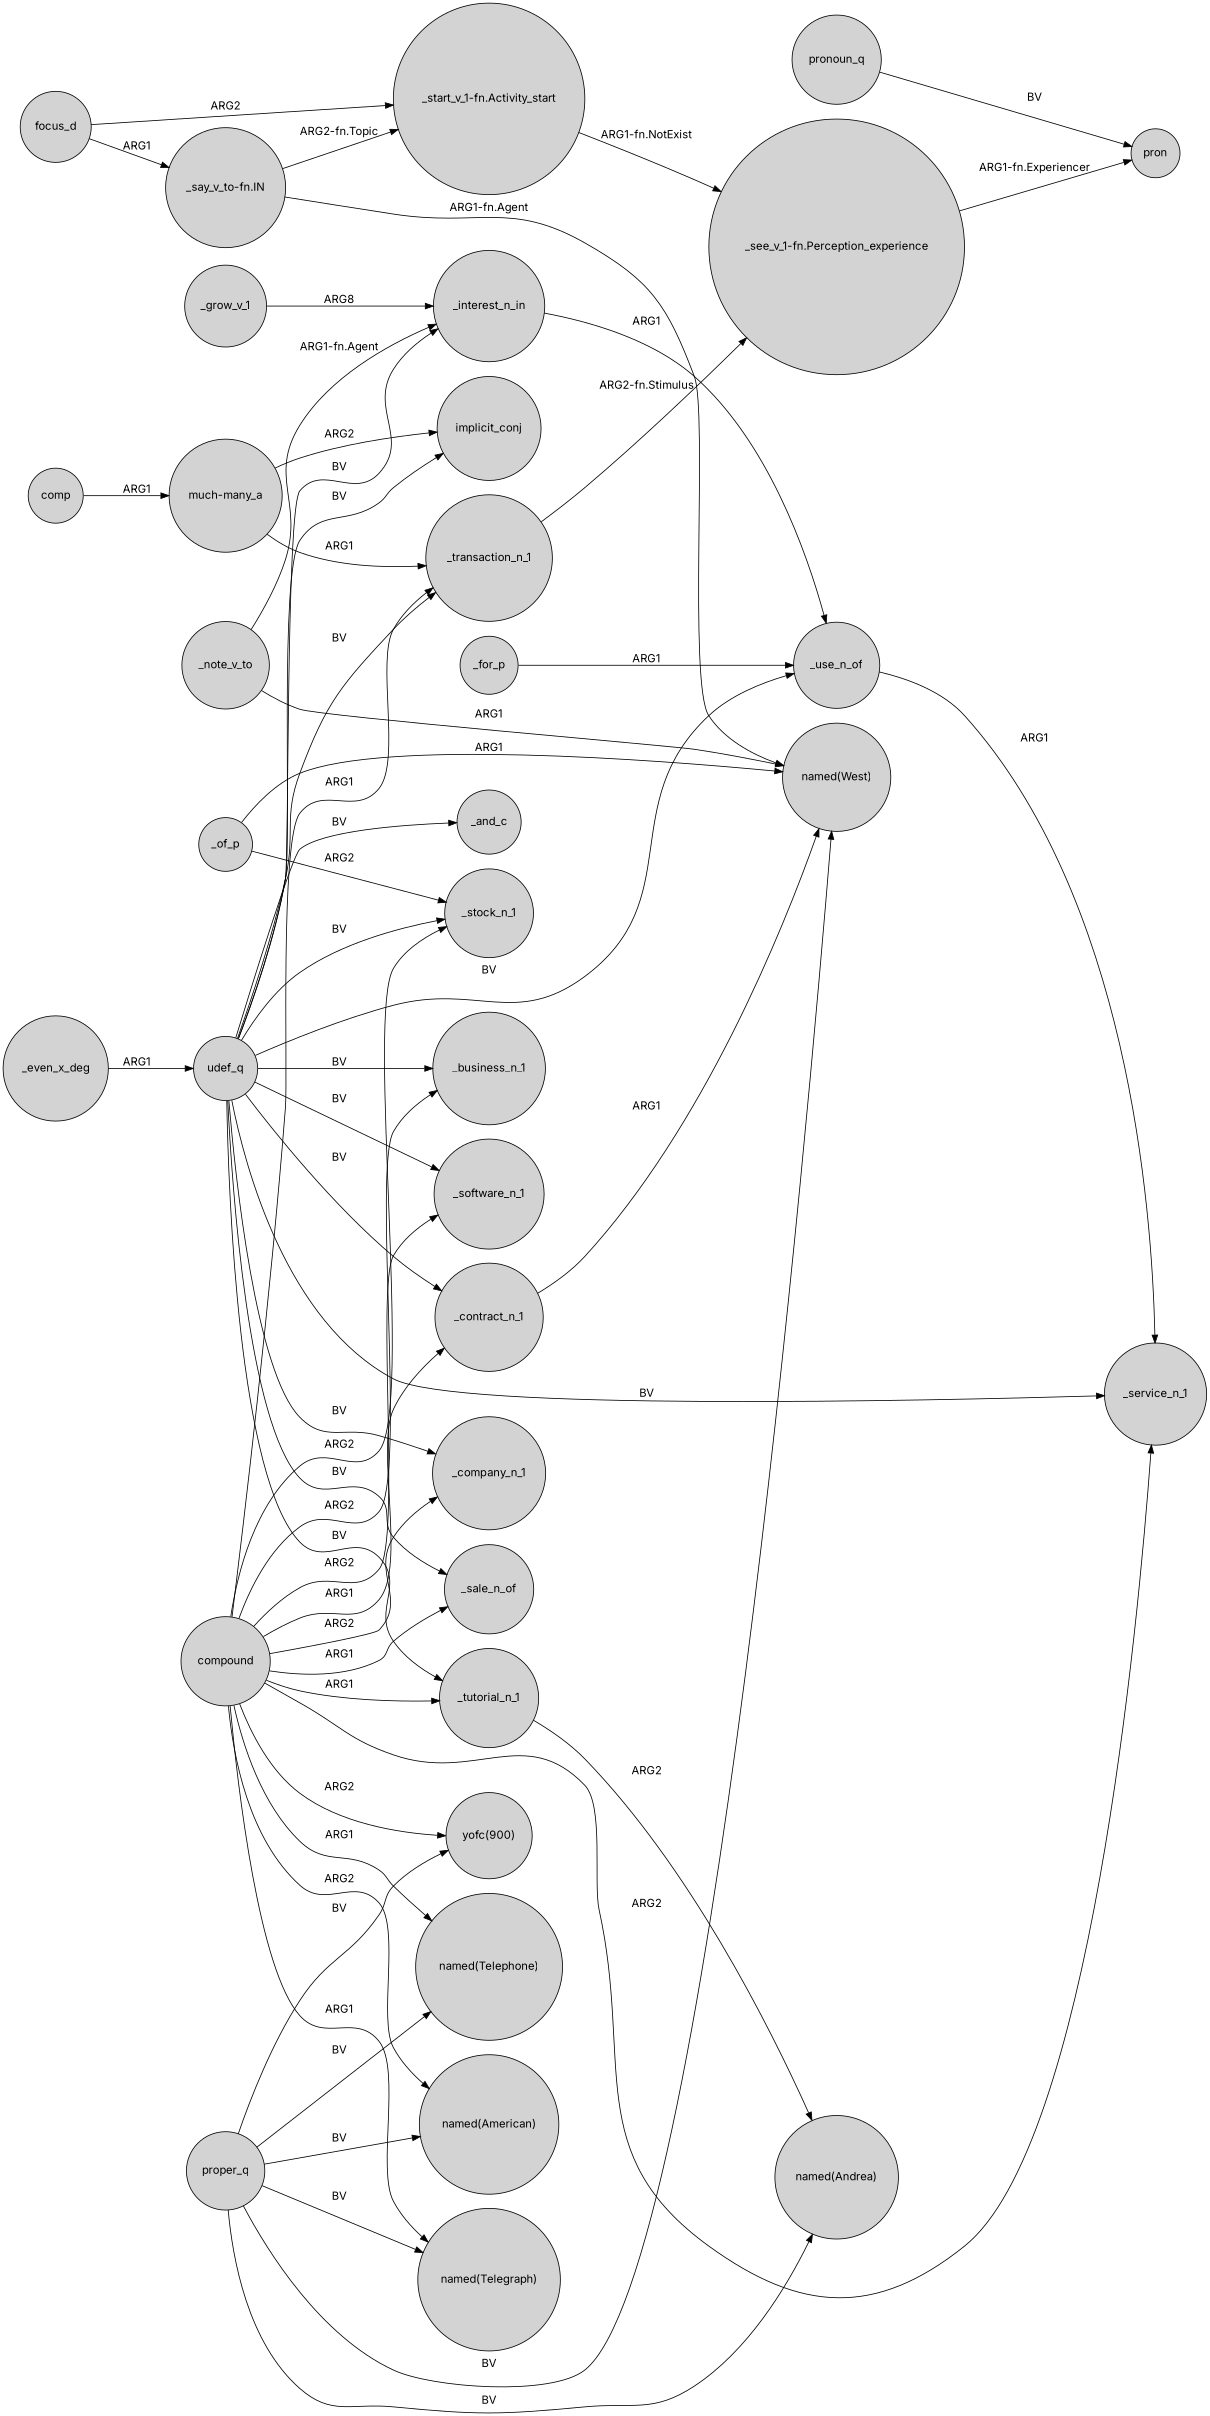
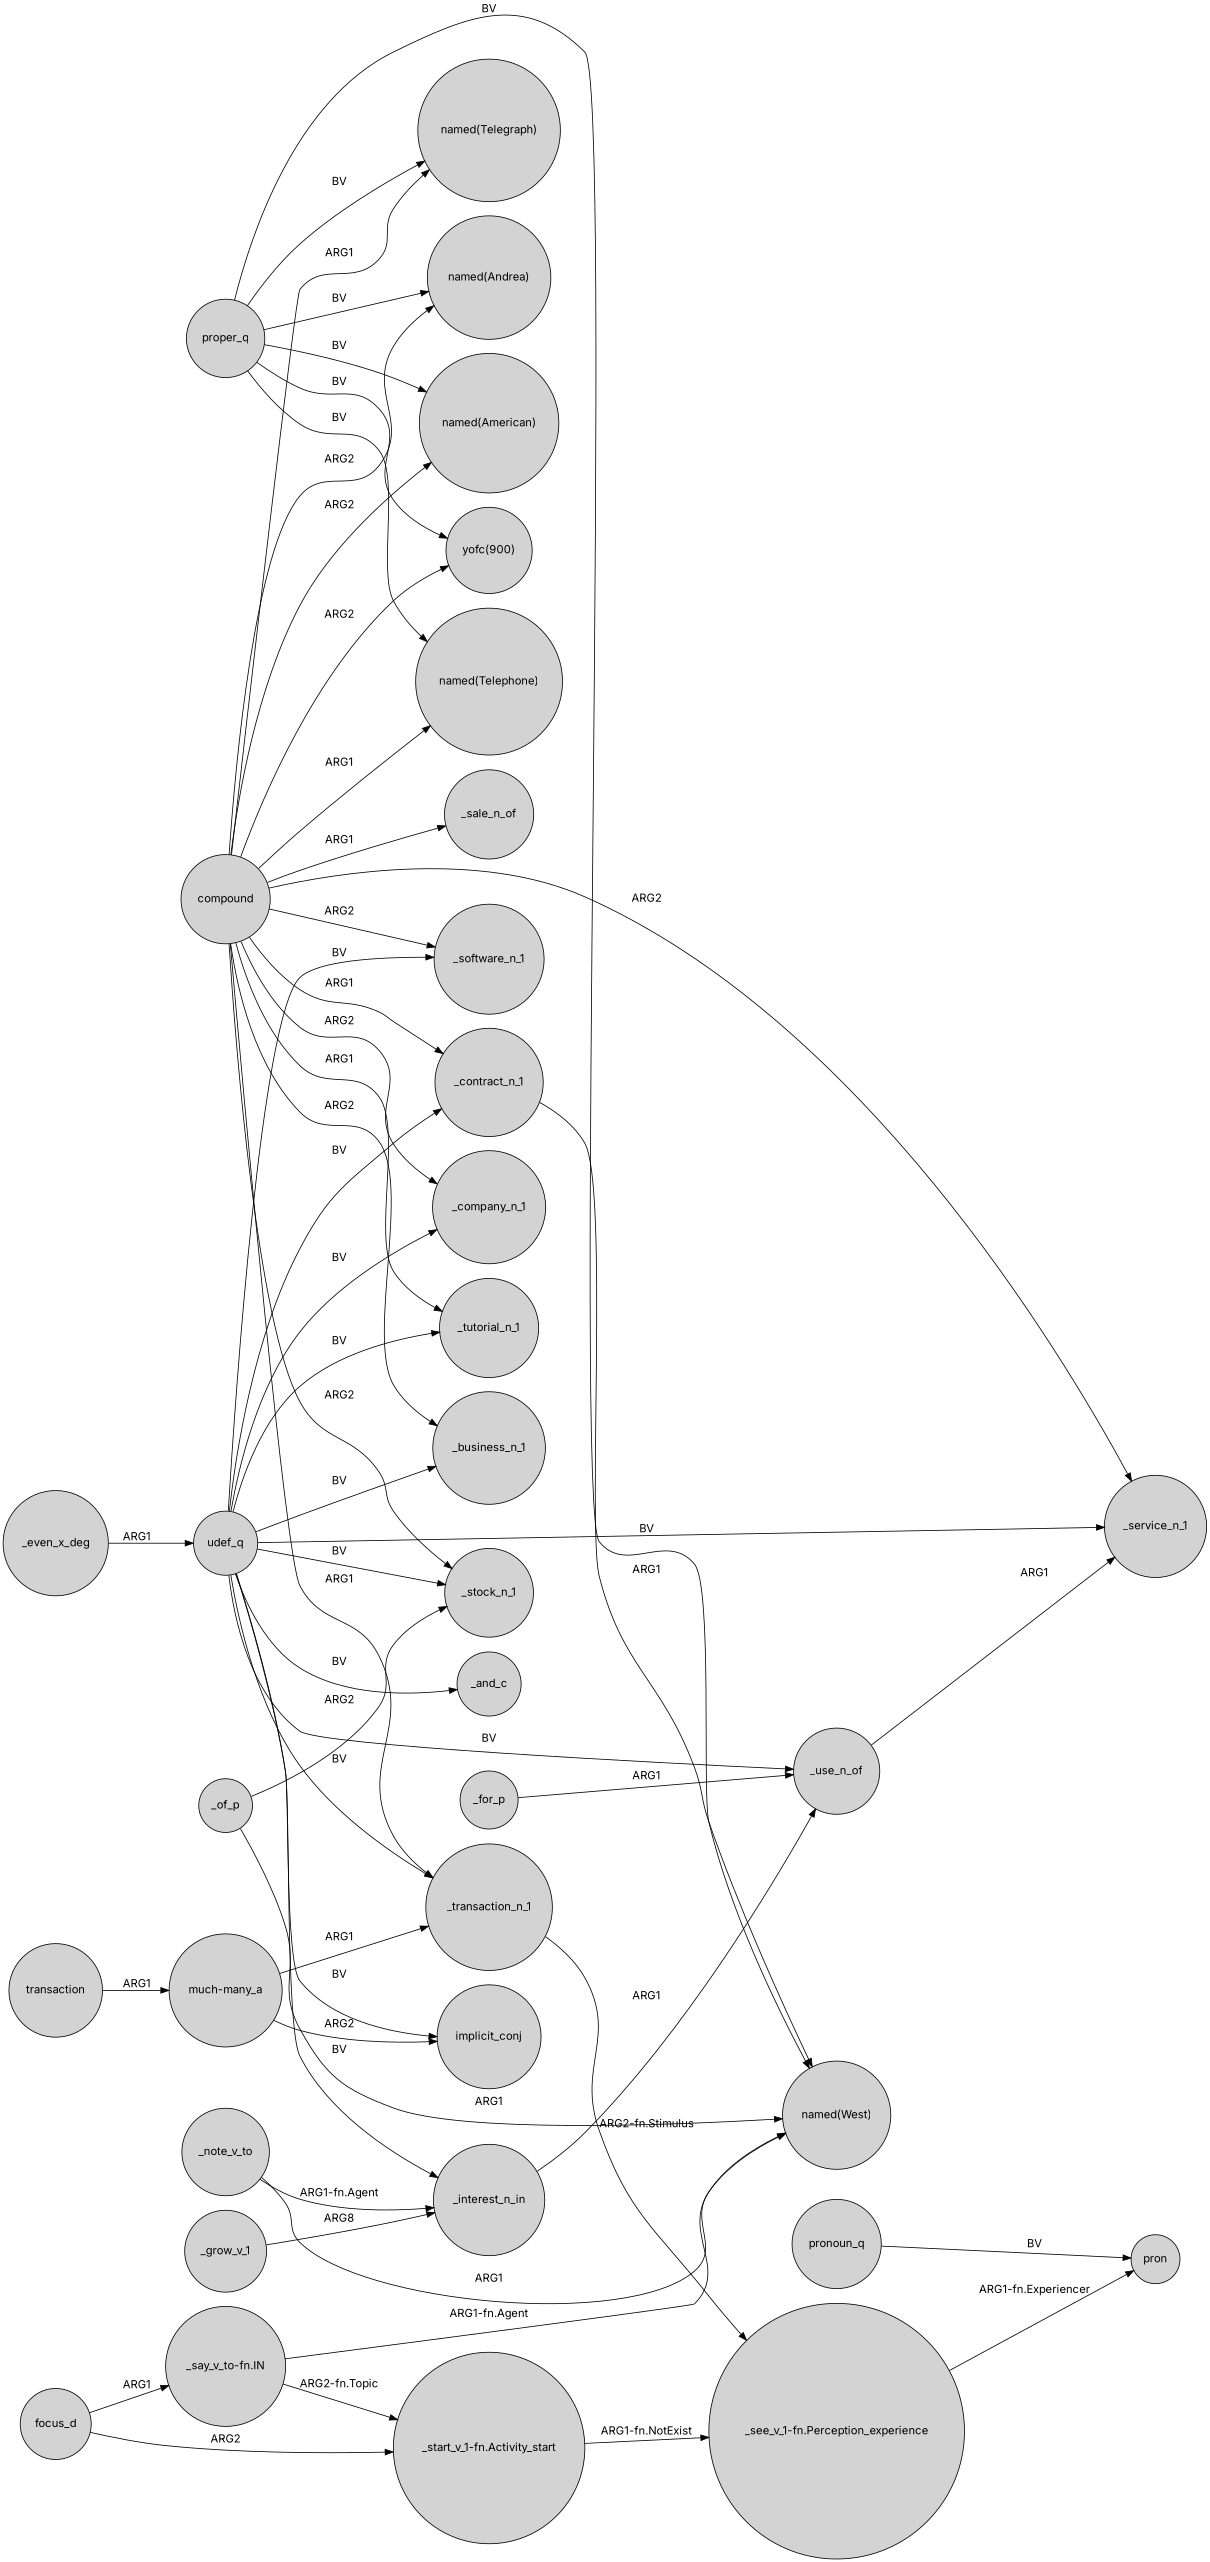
node "comp": label "comp" -> "transaction"
edge "udef_q" -> "_sale_n_of": removed, label "BV"
edge "_tutorial_n_1" -> "named(Andrea)": now "compound" -> "named(Andrea)"
